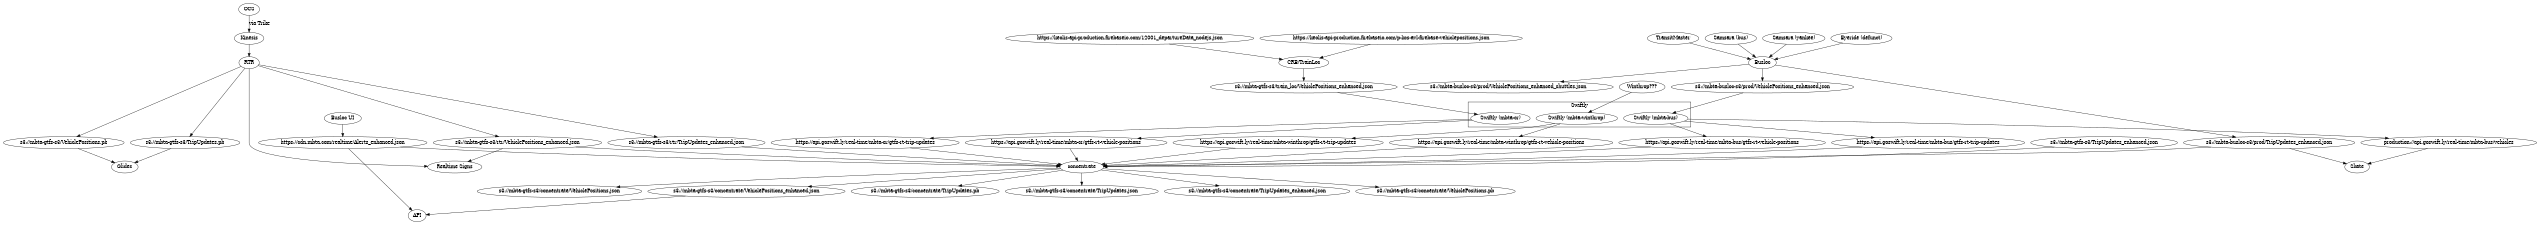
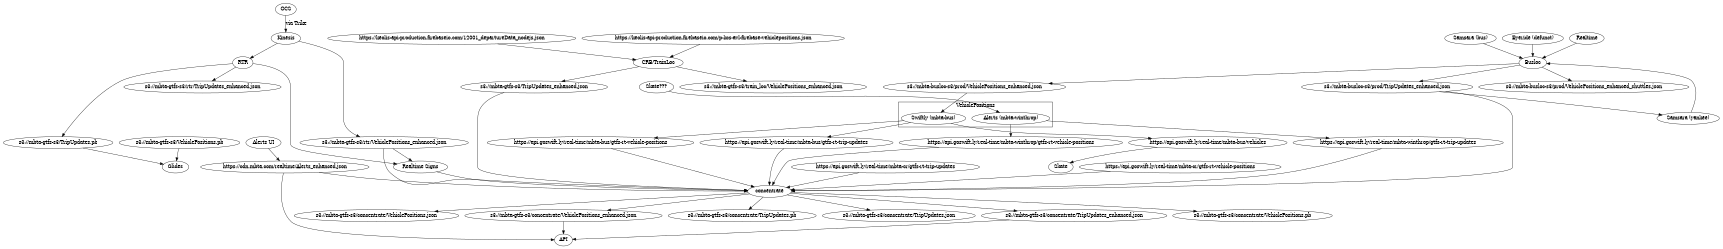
node "TransitMaster": label "TransitMaster" -> "Realtime"
edge "CRB/TrainLoc" -> "s3://mbta-gtfs-s3/TripUpdates_enhanced.json": added
node "Winthrop???": label "Winthrop???" -> "Skate???"
edge "RTR" -> "s3://mbta-gtfs-s3/VehiclePositions.pb": removed
edge "RTR" -> "s3://mbta-gtfs-s3/rtr/VehiclePositions_enhanced.json": now "Kinesis" -> "s3://mbta-gtfs-s3/rtr/VehiclePositions_enhanced.json"
cluster "Swiftly": label "Swiftly" -> "VehiclePositions"
node "Busloc UI": label "Busloc UI" -> "Alerts UI"
node "Swiftly (mbta-cr)": removed
node "Swiftly (mbta-winthrop)": label "Swiftly (mbta-winthrop)" -> "Alerts (mbta-winthrop)"
node "production://api.goswift.ly/real-time/mbta-bus/vehicles": label "production://api.goswift.ly/real-time/mbta-bus/vehicles" -> "https://api.goswift.ly/real-time/mbta-bus/vehicles"
edge "s3://mbta-busloc-s3/prod/TripUpdates_enhanced.json" -> "Skate": now "s3://mbta-busloc-s3/prod/TripUpdates_enhanced.json" -> "Samsara (yankee)"
edge "s3://mbta-gtfs-s3/rtr/TripUpdates_enhanced.json" -> "concentrate": now "Realtime Signs" -> "concentrate"
edge "s3://mbta-gtfs-s3/concentrate/TripUpdates_enhanced.json" -> "API": added
